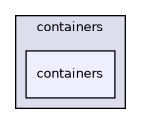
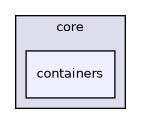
cluster "containers": label "containers" -> "core"
